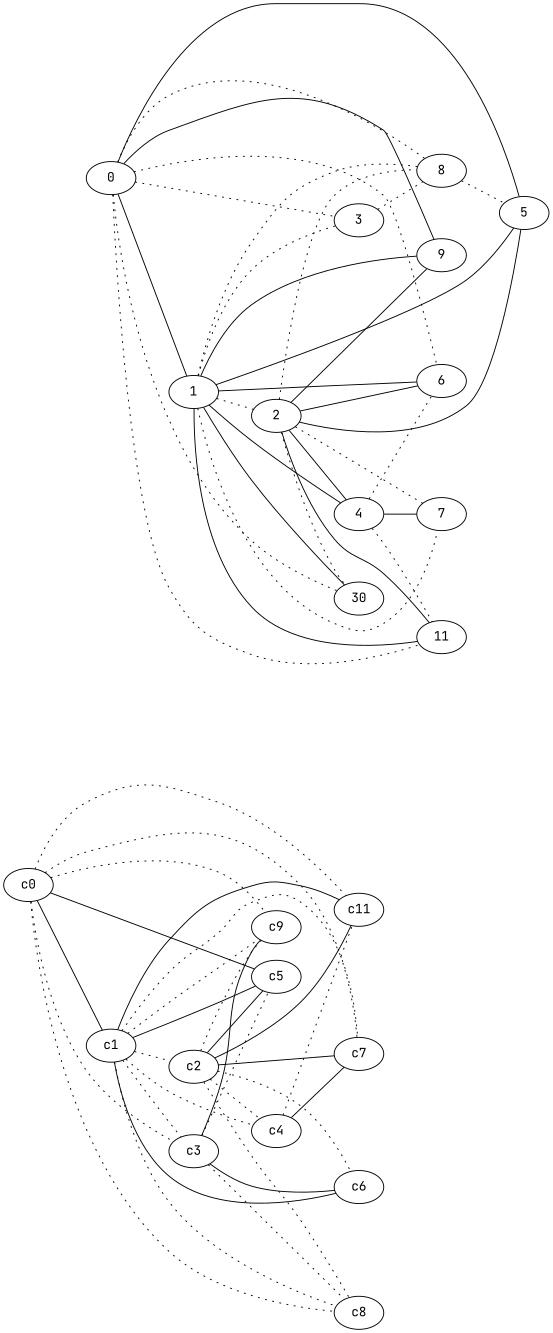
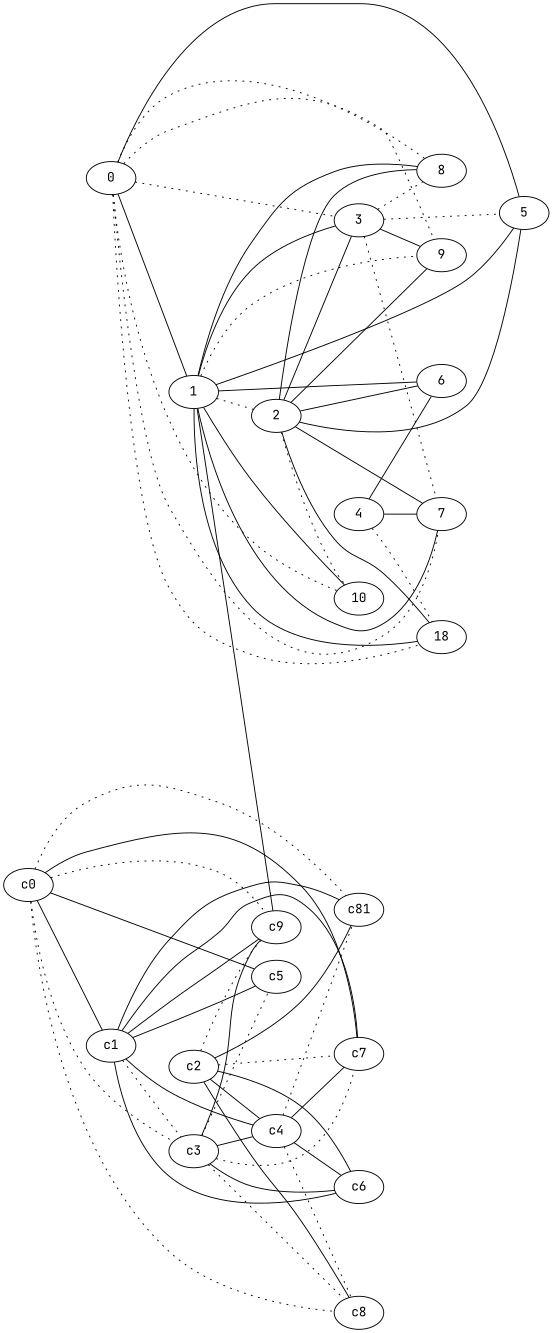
edge "0" -- "9": style solid -> dotted
edge "0" -- "6": now "0" -- "7"
edge "8" -- "5": now "3" -- "5"
edge "8" -- "1": style dotted -> solid
edge "3" -- "9": added
edge "8" -- "2": style dotted -> solid
edge "3" -- "1": style dotted -> solid
edge "9" -- "1": style solid -> dotted
edge "3" -- "7": added
edge "6" -- "4": style dotted -> solid
edge "1" -- "4": now "1" -- "c9"
edge "2" -- "4": now "2" -- "3"
edge "2" -- "7": style dotted -> solid
edge "1" -- "7": style dotted -> solid
node "30": label "30" -> "10"
node "11": label "11" -> "18"
edge "c0" -- "c7": style dotted -> solid
edge "c1" -- "c7": style dotted -> solid
node "c11": label "c11" -> "c81"
edge "c9" -- "c1": style dotted -> solid
edge "c5" -- "c2": removed
edge "c1" -- "c2": removed
edge "c7" -- "c2": style solid -> dotted
edge "c2" -- "c4": style dotted -> solid
edge "c1" -- "c4": style dotted -> solid
edge "c2" -- "c6": style dotted -> solid
edge "c4" -- "c3": added
edge "c7" -- "c3": added
edge "c4" -- "c6": added
edge "c2" -- "c8": style dotted -> solid
edge "c1" -- "c8": now "c4" -- "c8"
